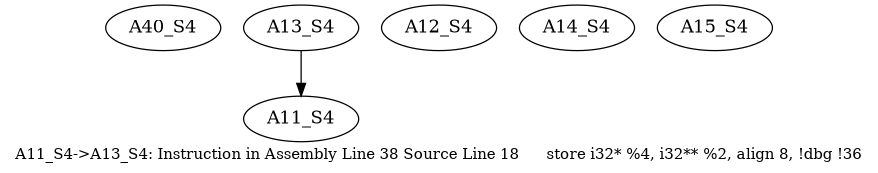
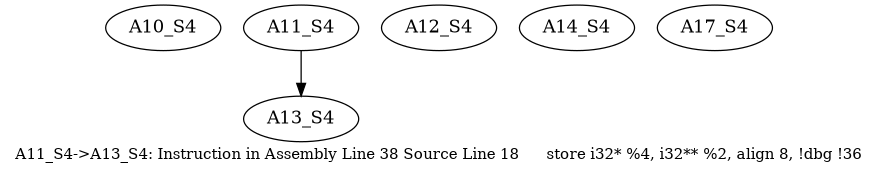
node "A40_S4": label "A40_S4" -> "A10_S4"
node "A15_S4": label "A15_S4" -> "A17_S4"
edge "A13_S4" -> "A11_S4": reversed
